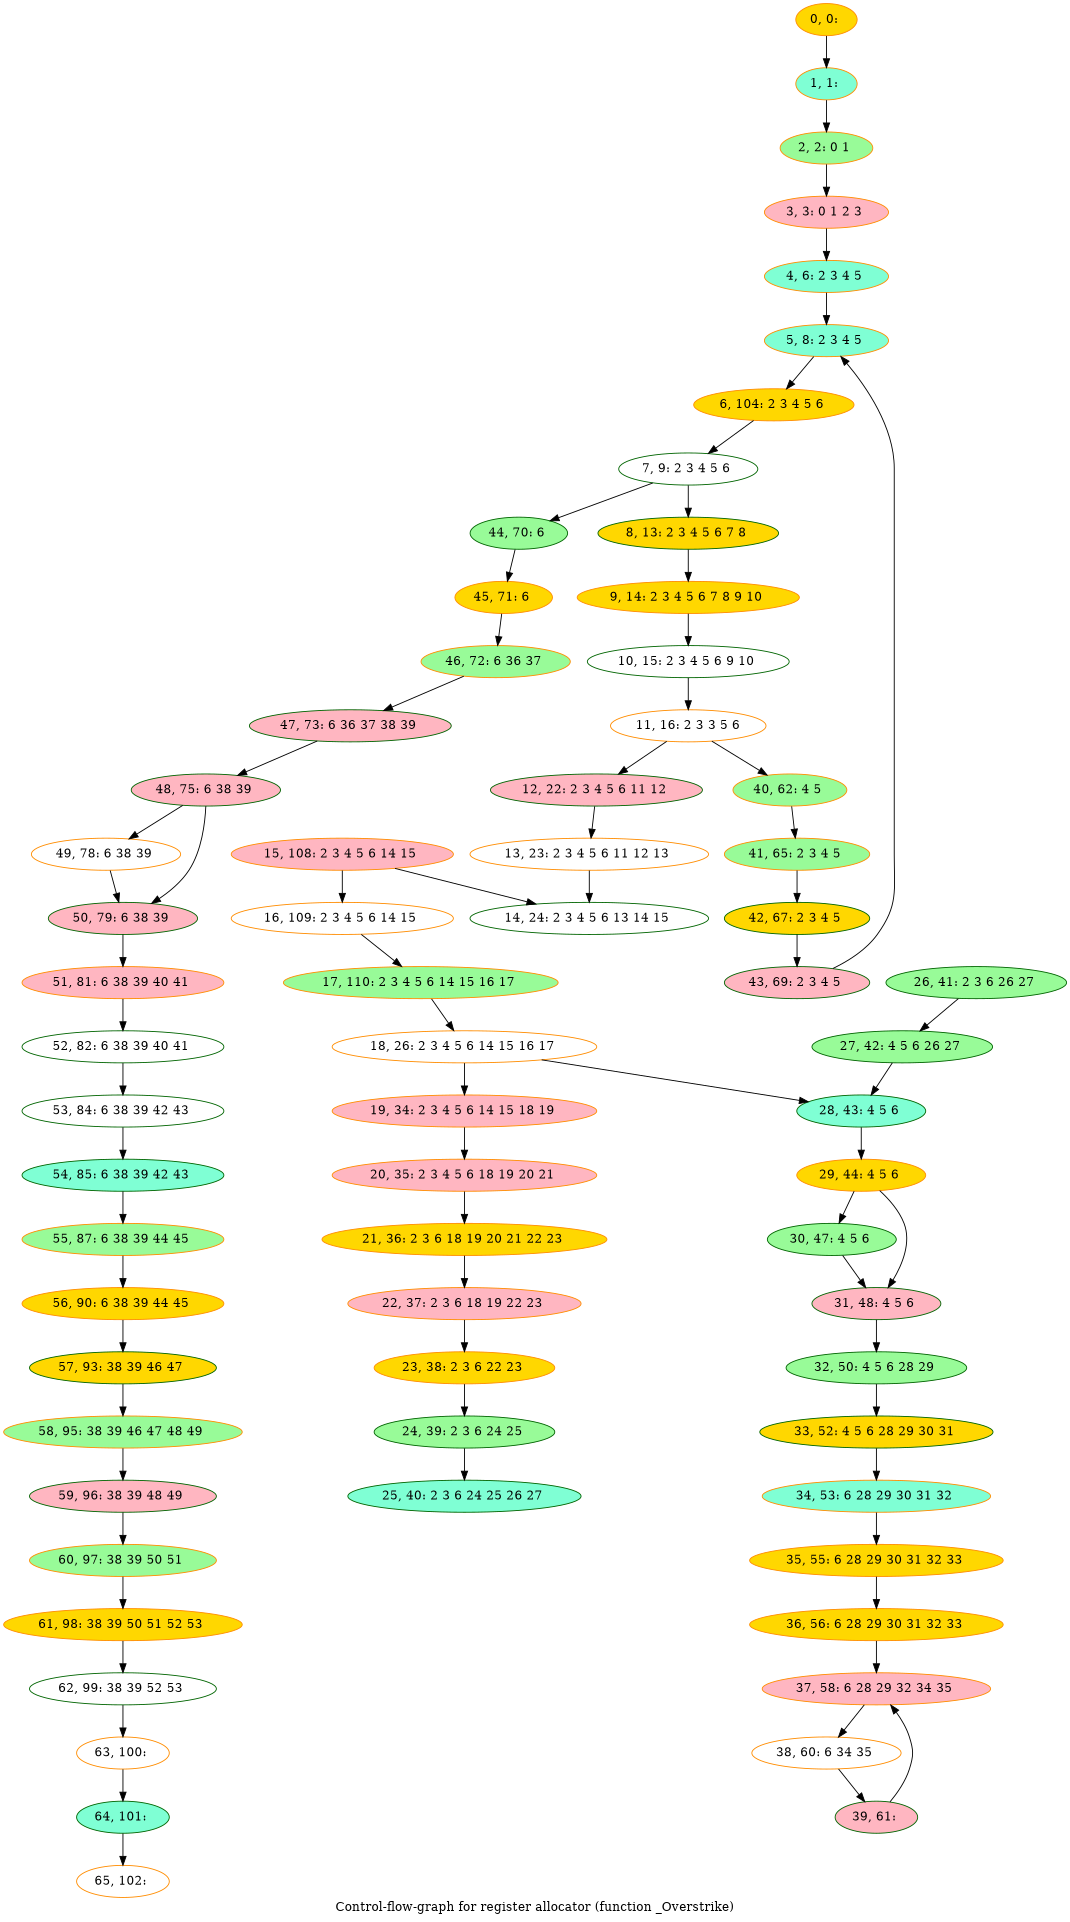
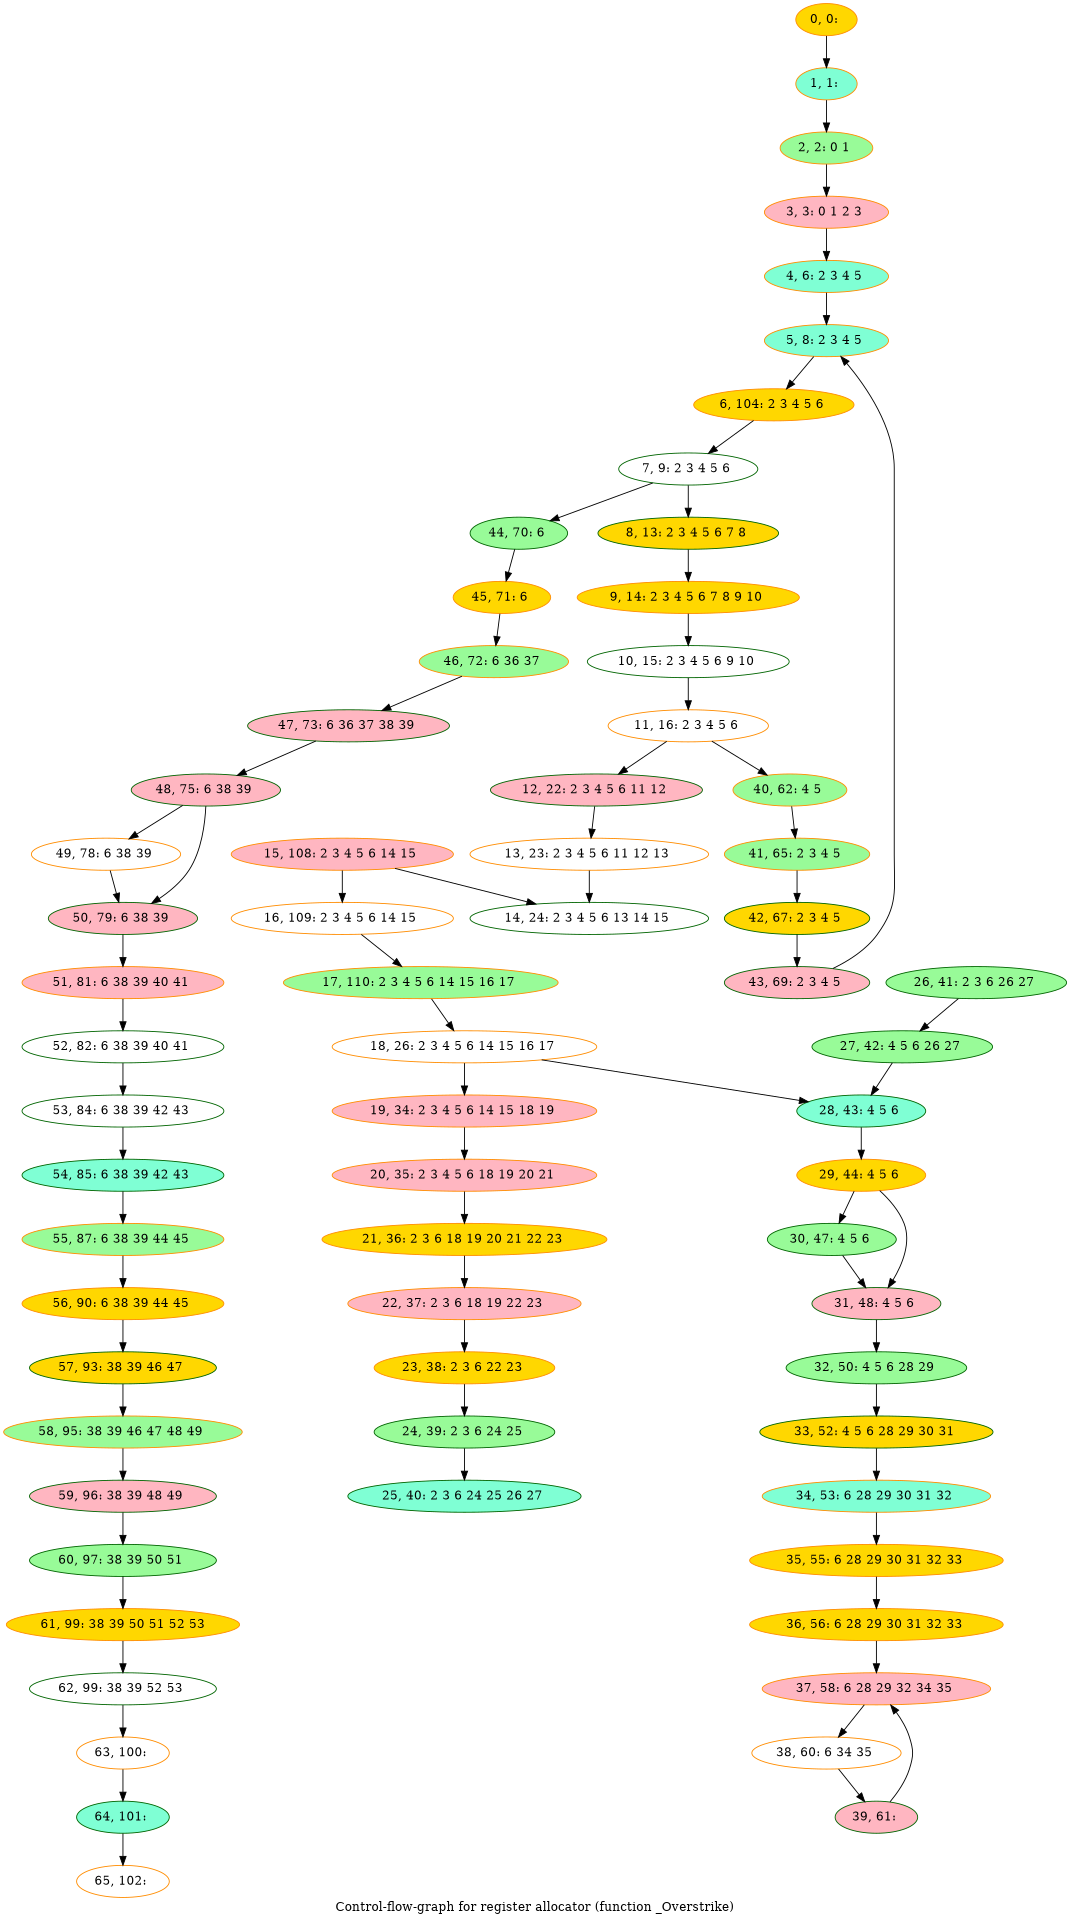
node "11, 16: 2 3 3 5 6": label "11, 16: 2 3 3 5 6" -> "11, 16: 2 3 4 5 6"
node "60, 97: 38 39 50 51": color darkorange -> darkgreen
node "61, 98: 38 39 50 51 52 53": label "61, 98: 38 39 50 51 52 53" -> "61, 99: 38 39 50 51 52 53"
